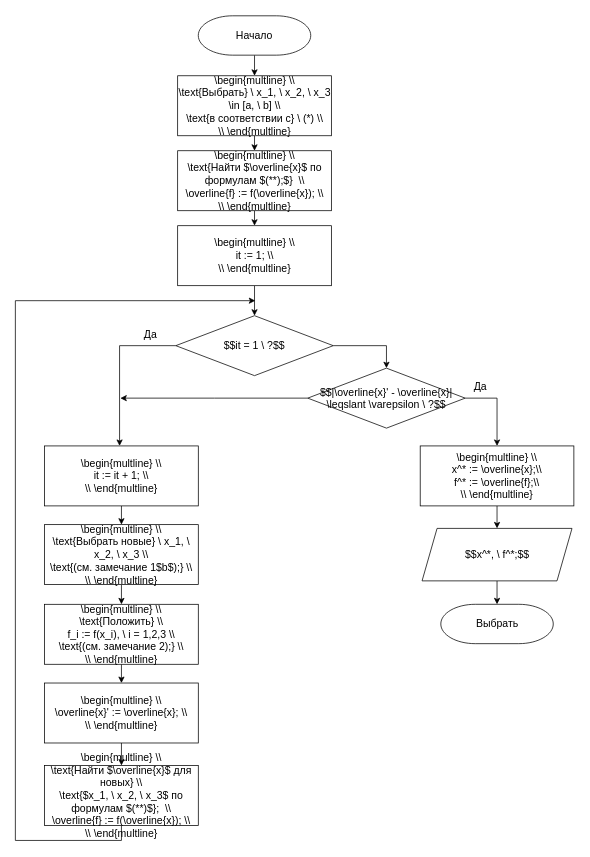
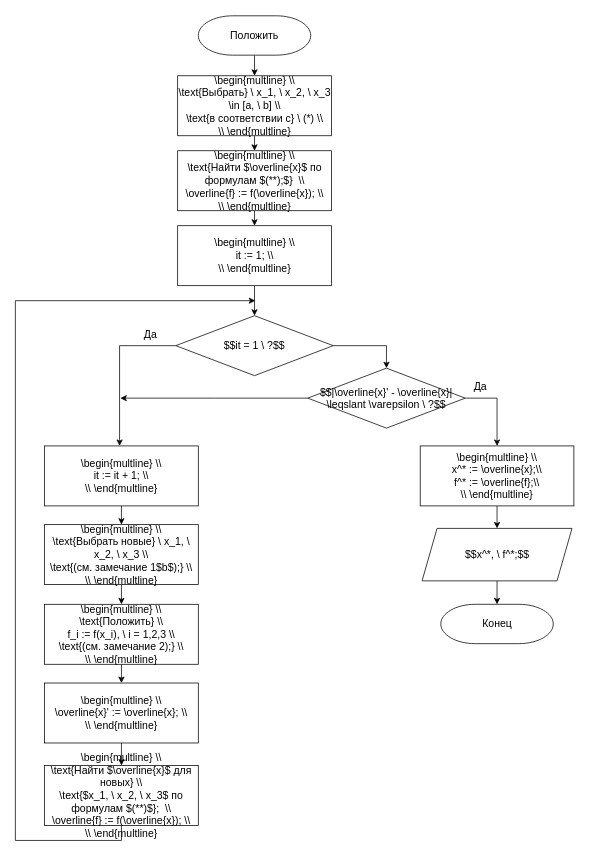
node "Начало": label "Начало" -> "Положить"
node "Выбрать": label "Выбрать" -> "Конец"
